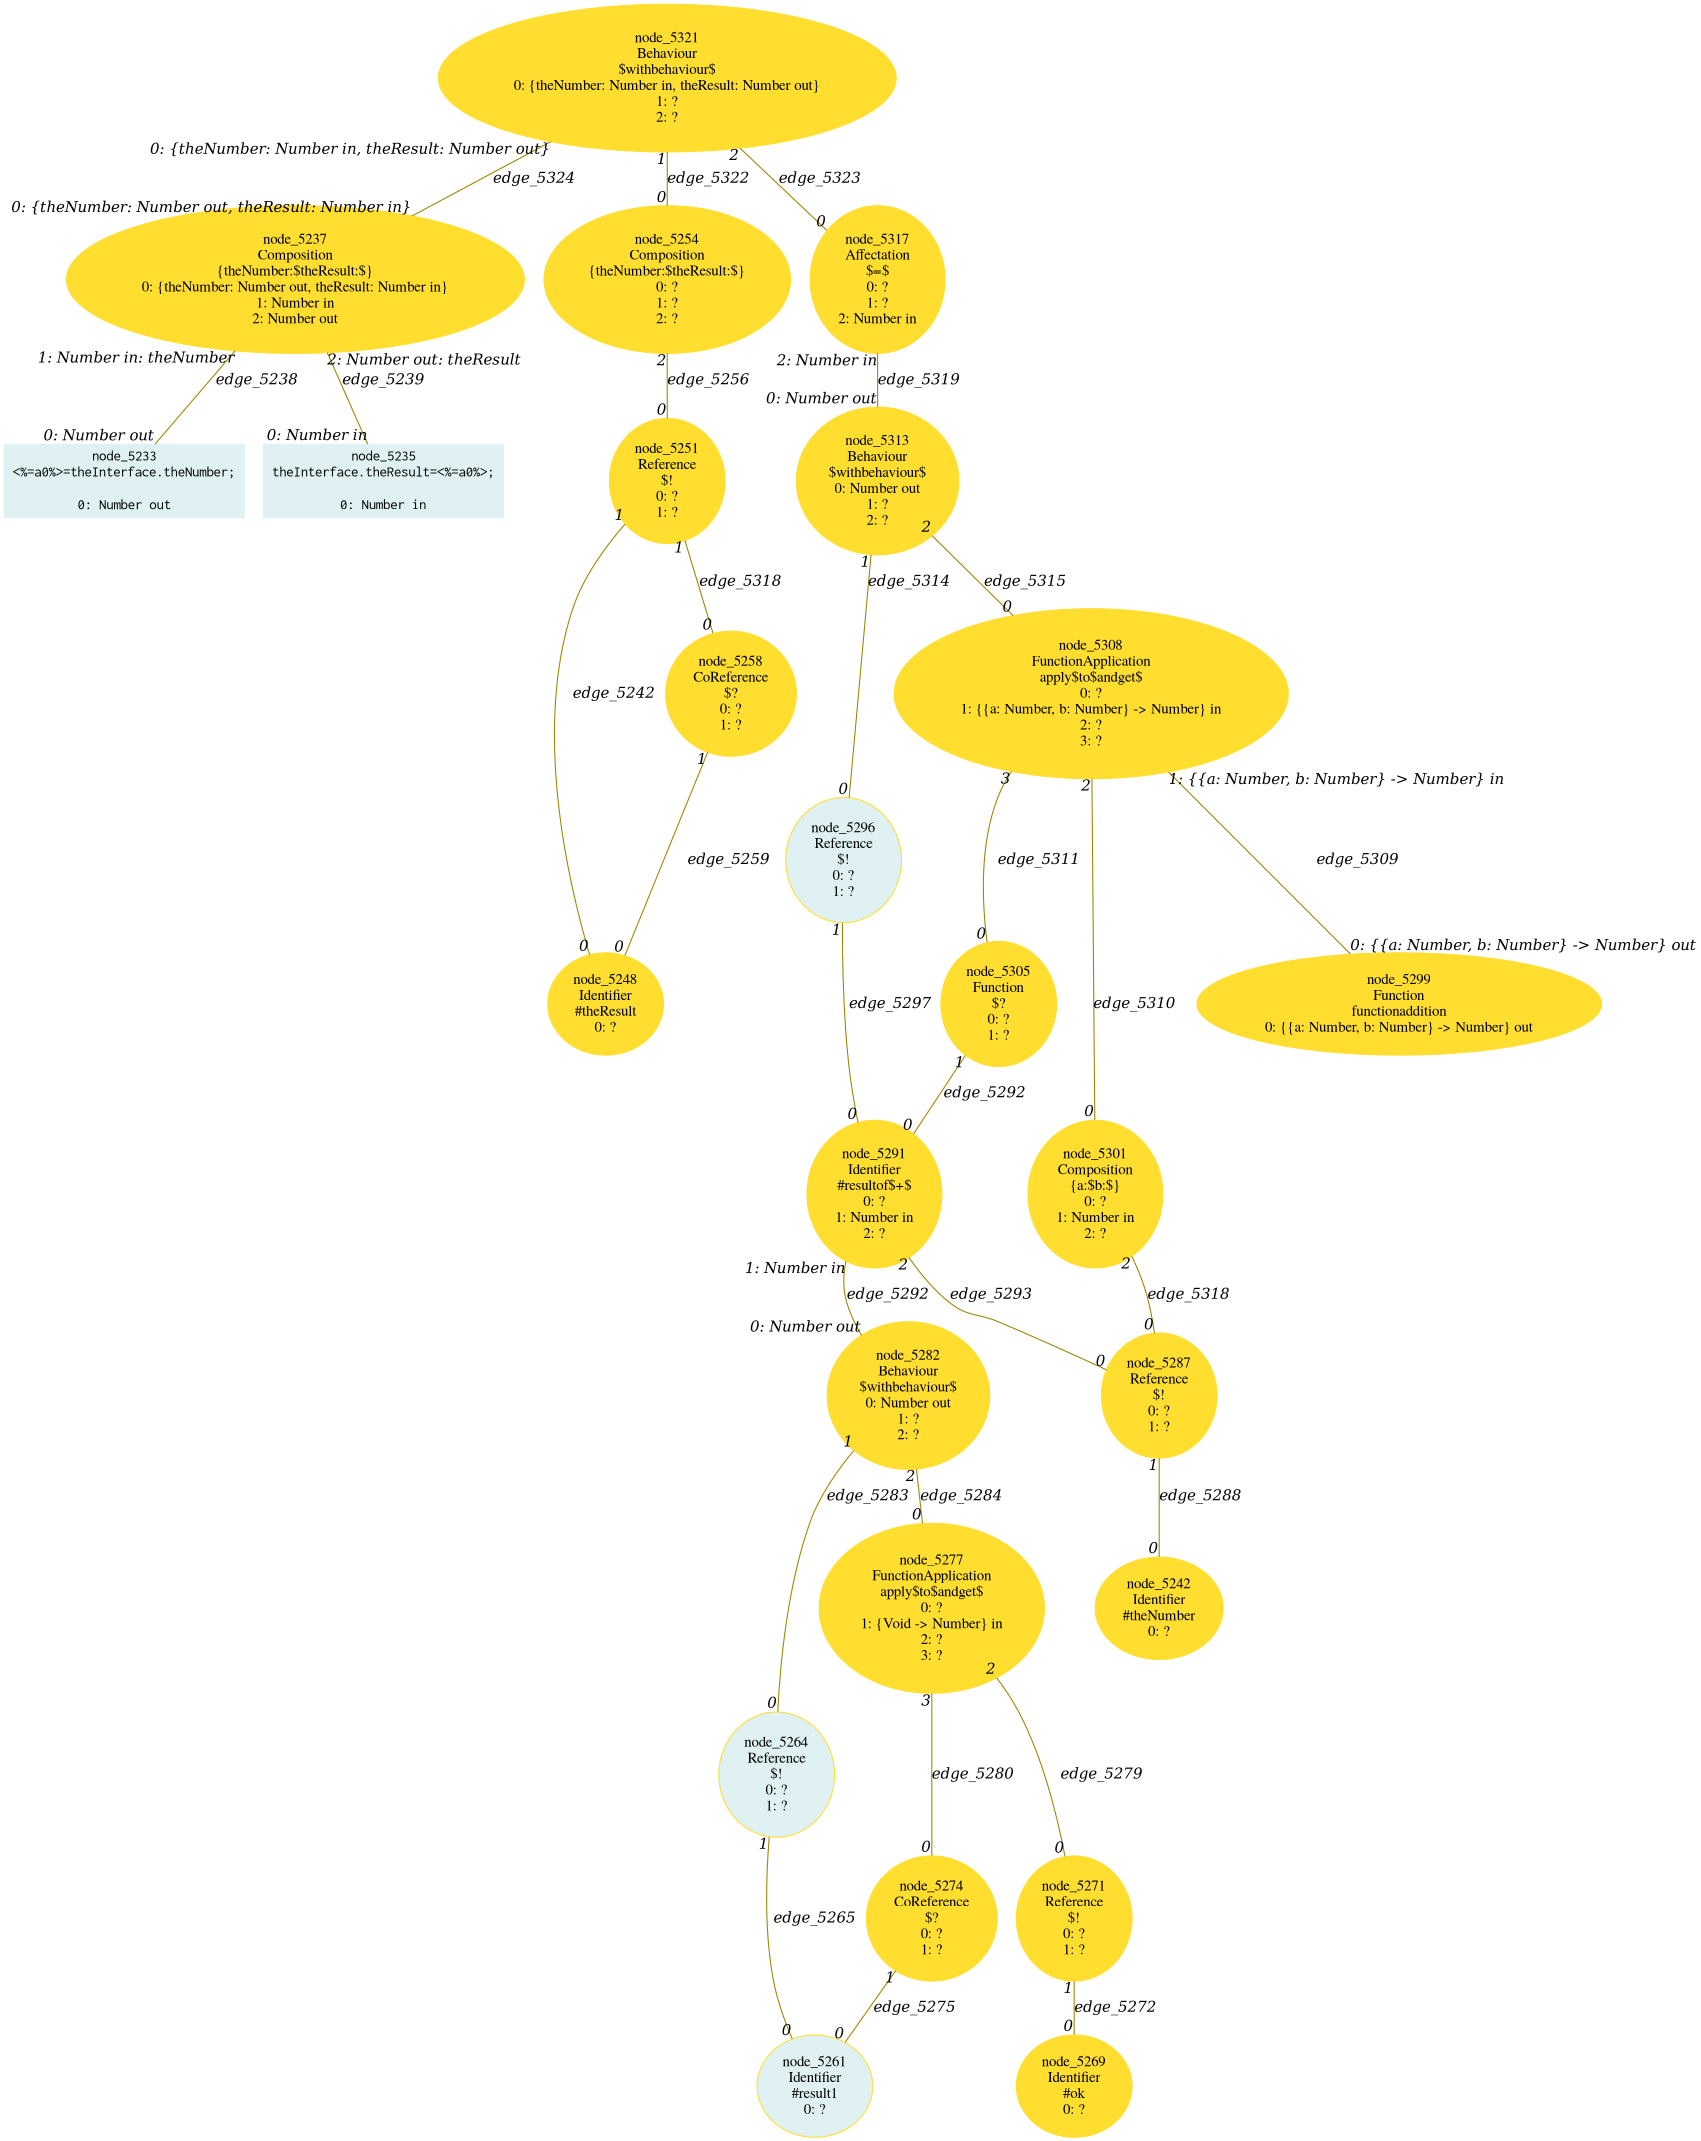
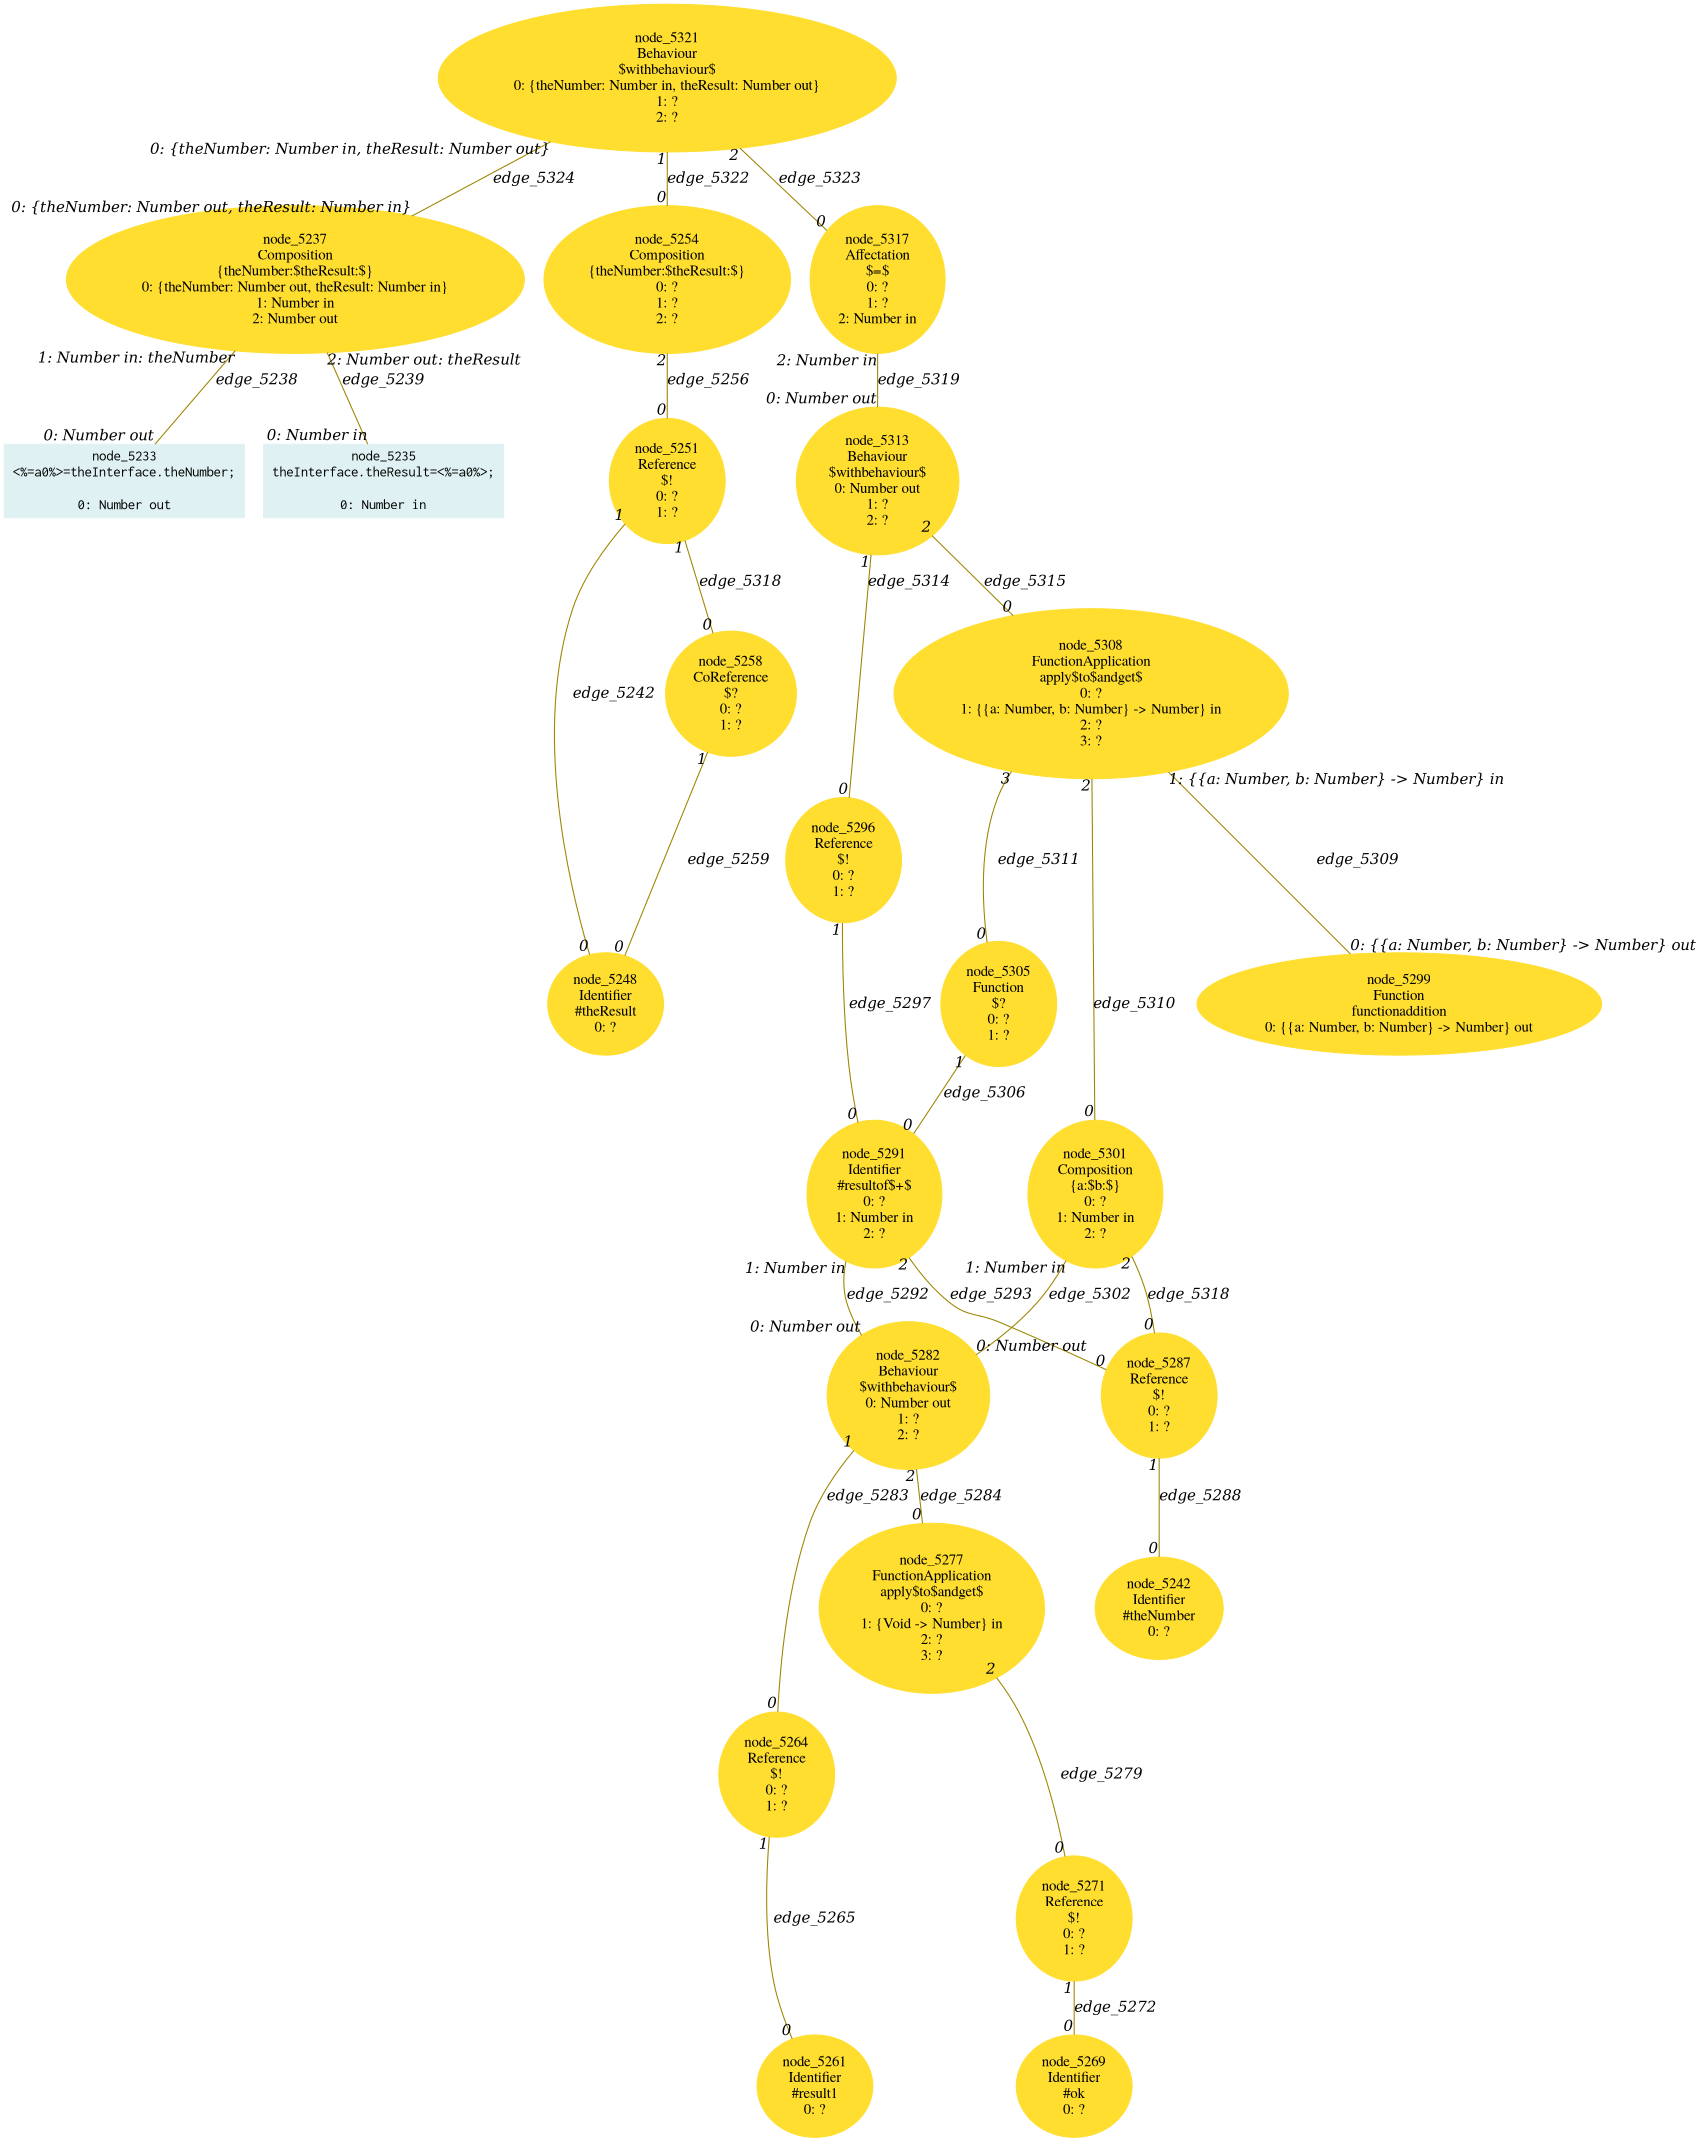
node "node_5296 Reference $! 0: ? 1: ?": fillcolor #dff1f2 -> #ffde2f
edge "node_5305 Function $? 0: ? 1: ?" -- "node_5291 Identifier #resultof$+$ 0: ? 1: Number in 2: ?": label "edge_5292" -> "edge_5306"
edge "node_5301 Composition {a:$b:$} 0: ? 1: Number in 2: ?" -- "node_5282 Behaviour $withbehaviour$ 0: Number out 1: ? 2: ?": added, label "edge_5302"
node "node_5264 Reference $! 0: ? 1: ?": fillcolor #dff1f2 -> #ffde2f
node "node_5274 CoReference $? 0: ? 1: ?": removed
node "node_5261 Identifier #result1 0: ?": fillcolor #dff1f2 -> #ffde2f
